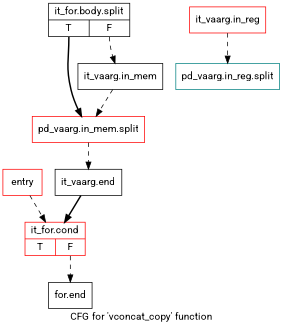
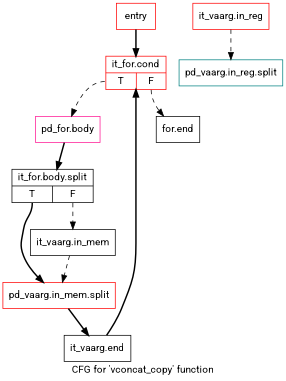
node "pd_for.body": added
edge "pd_vaarg.in_mem.split" -> "it_vaarg.end": style dashed -> bold
edge "entry" -> "it_for.cond": style dashed -> bold
